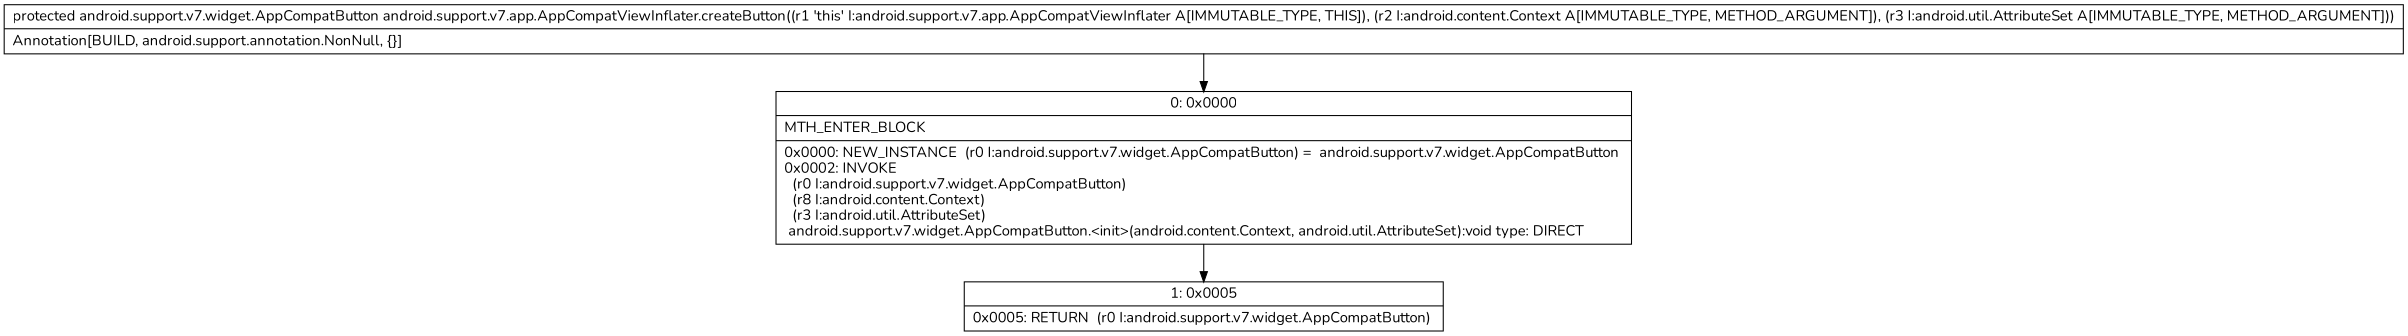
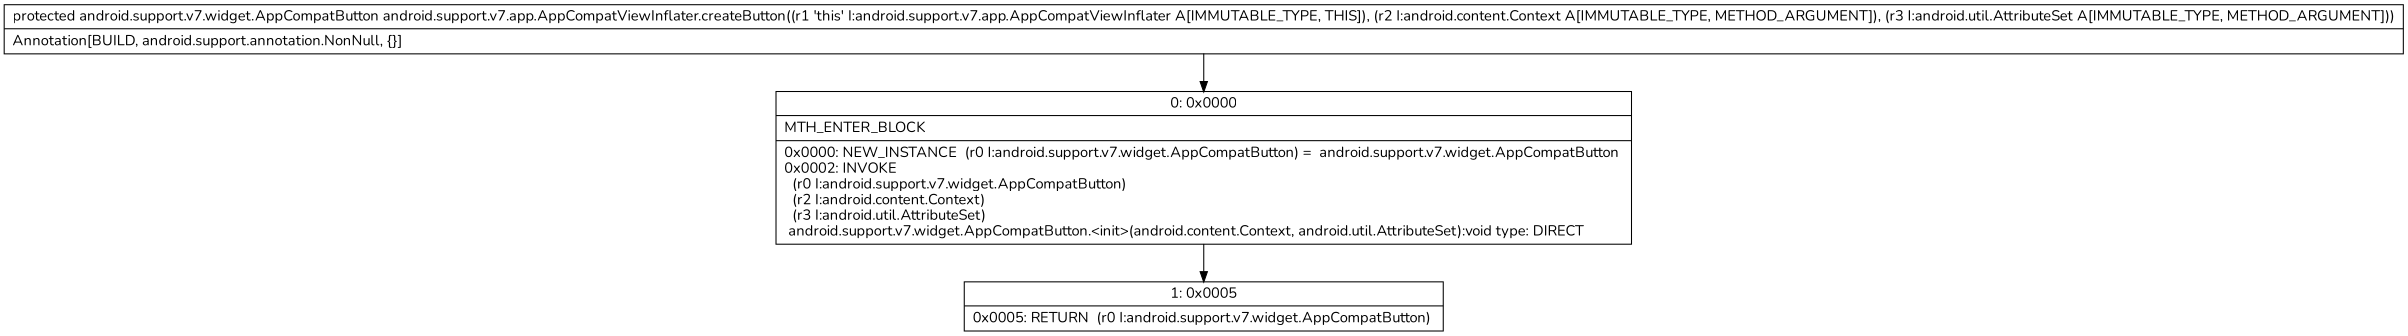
node "0: 0x0000": text "(r8 I:android.content.Context)" -> "(r2 I:android.content.Context)"
